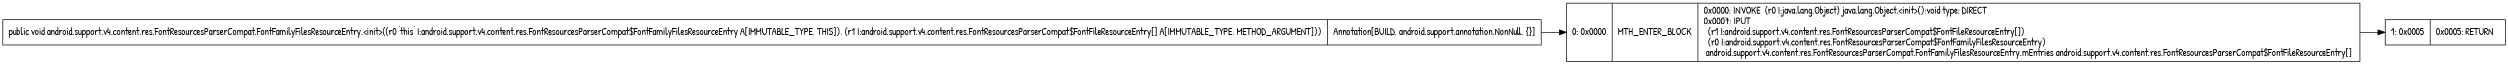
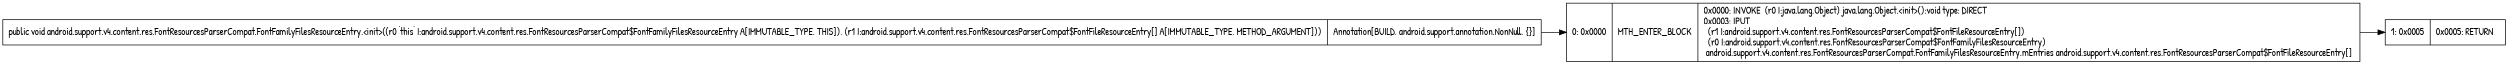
node "0: 0x0000": text "0x0007: IPUT" -> "0x0003: IPUT"
